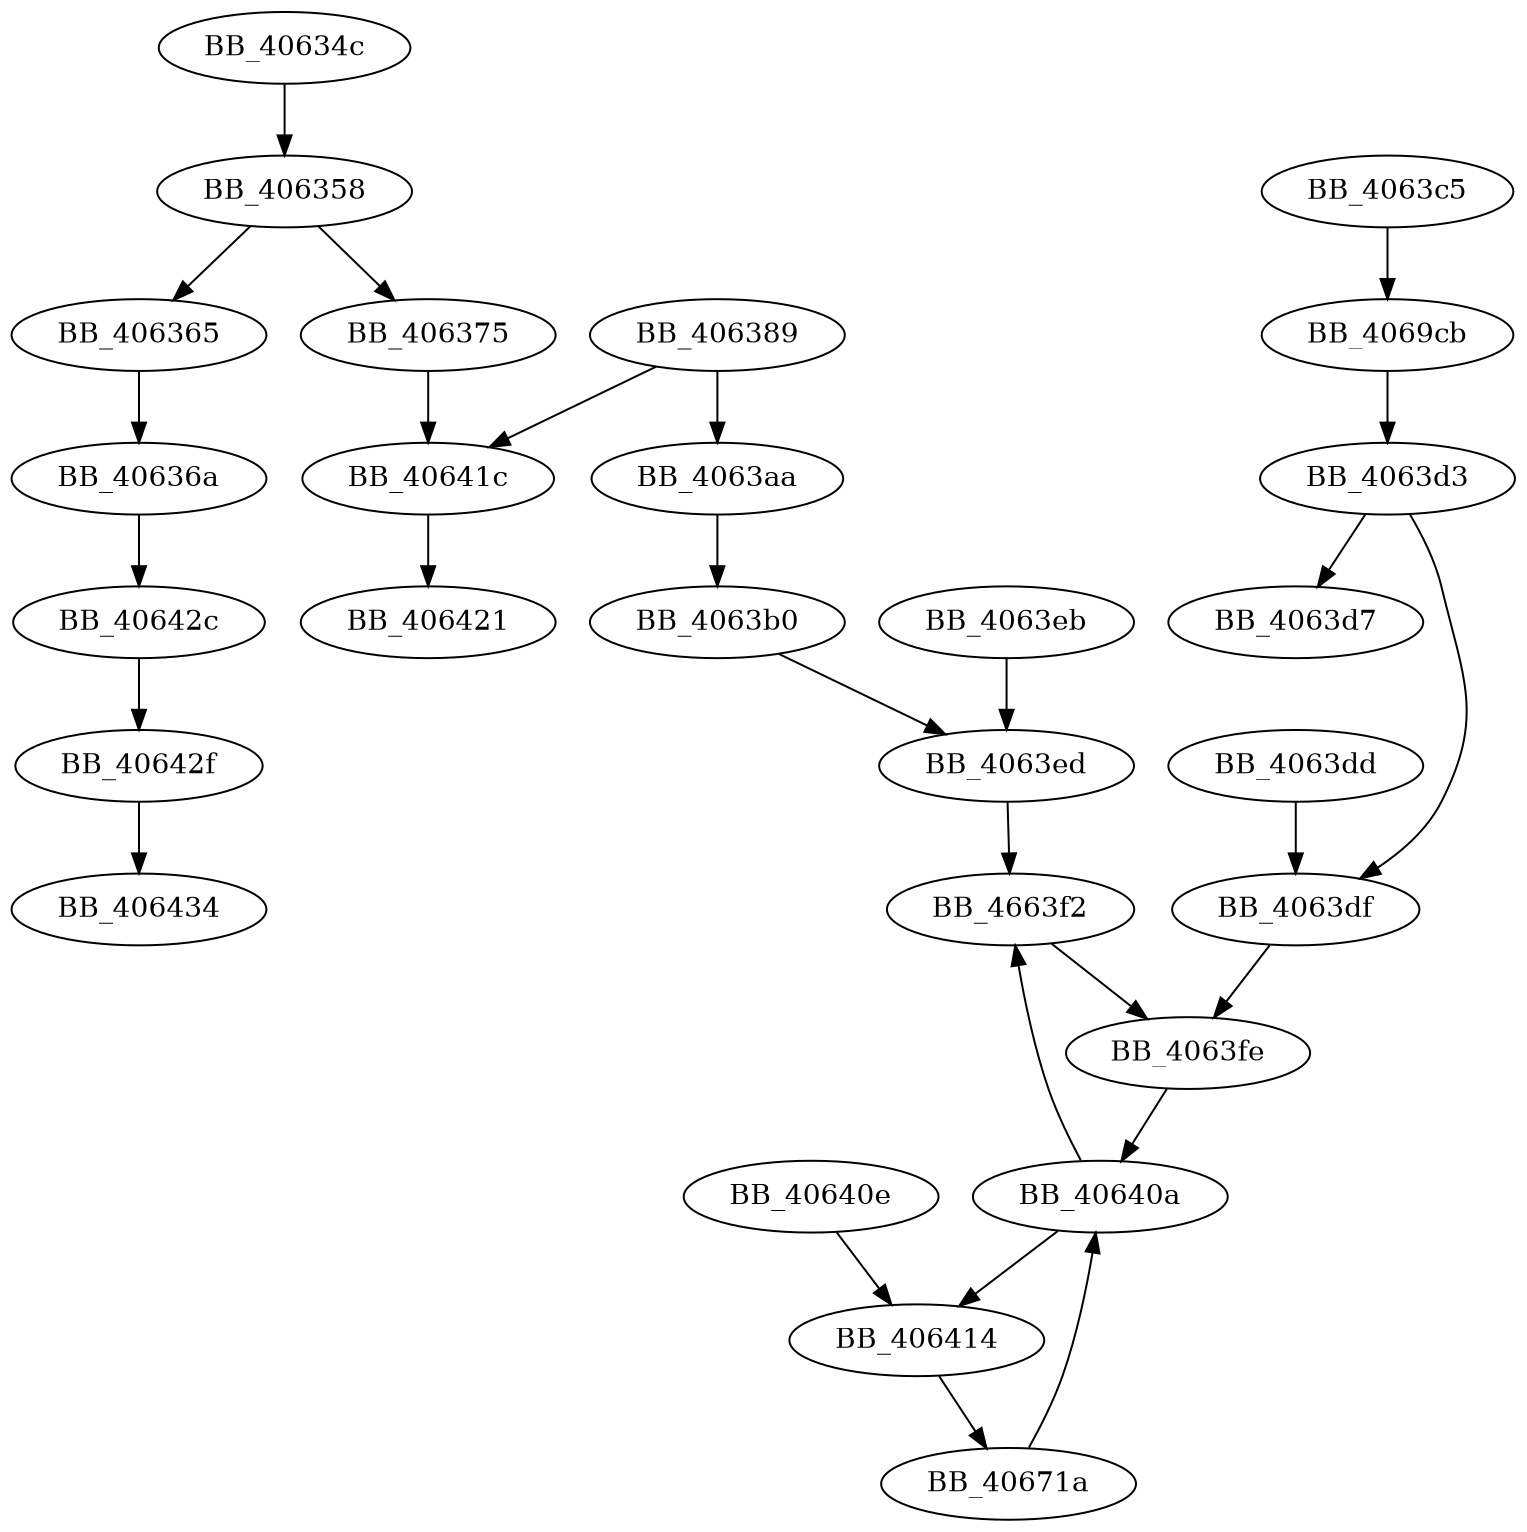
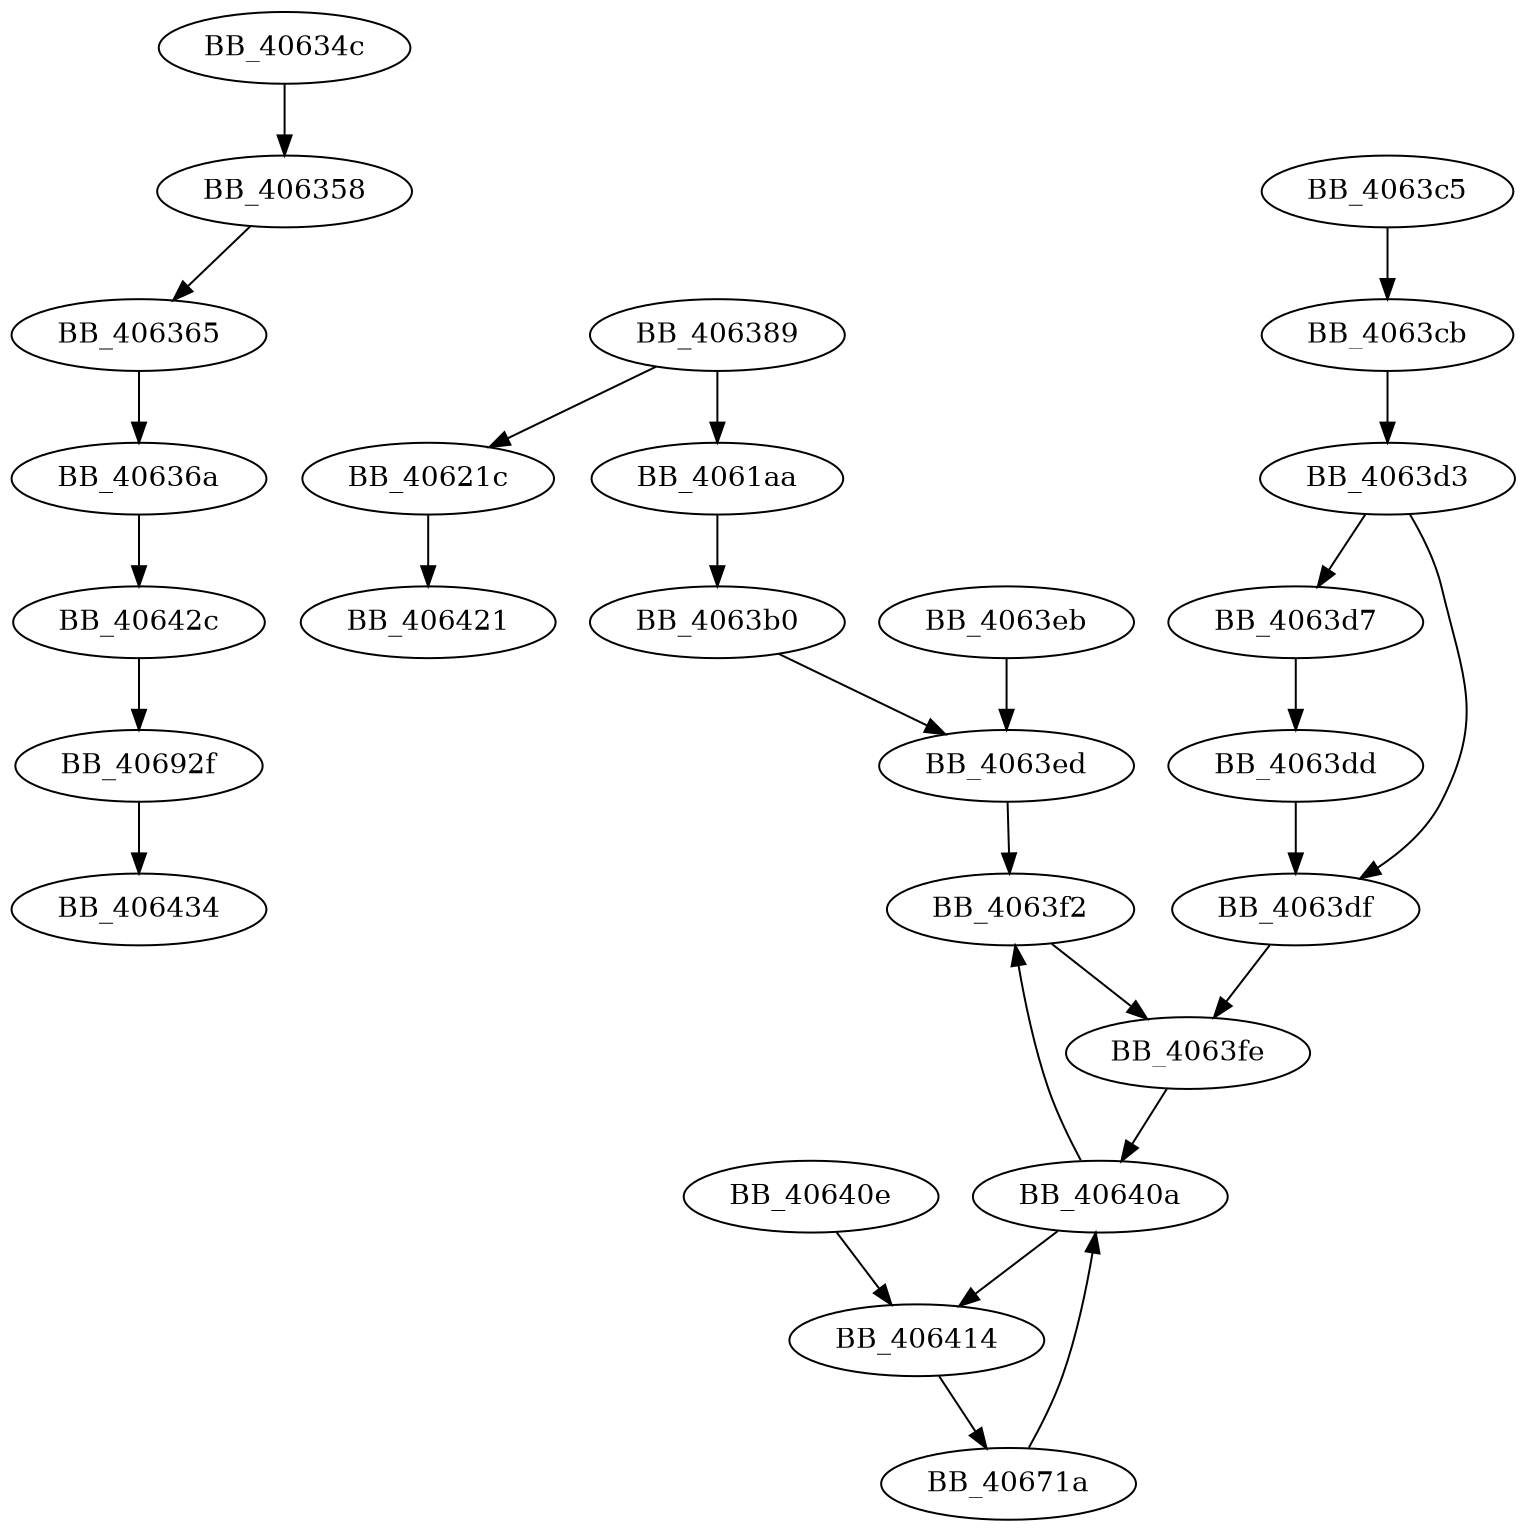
node "BB_406375": removed
node "BB_4069cb": label "BB_4069cb" -> "BB_4063cb"
node "BB_40641c": label "BB_40641c" -> "BB_40621c"
node "BB_4063aa": label "BB_4063aa" -> "BB_4061aa"
edge "BB_4063d7" -> "BB_4063dd": added
node "BB_40642f": label "BB_40642f" -> "BB_40692f"
node "BB_4663f2": label "BB_4663f2" -> "BB_4063f2"
